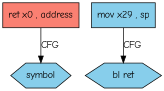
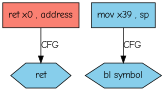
node "mov x29 , sp": label "mov x29 , sp" -> "mov x39 , sp"
node "symbol": label "symbol" -> "ret"
node "bl ret": label "bl ret" -> "bl symbol"
